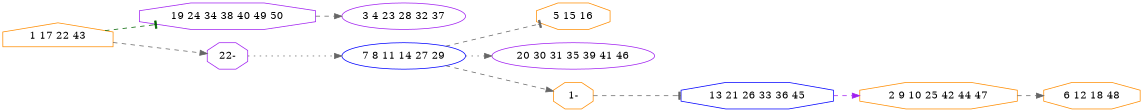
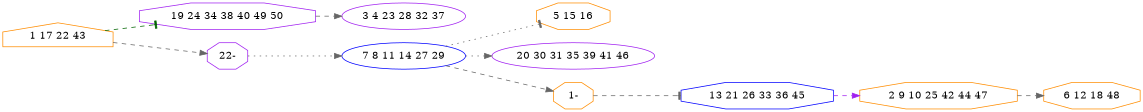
edge "7 8 11 14 27 29" -> "5 15 16": style dashed -> dotted
